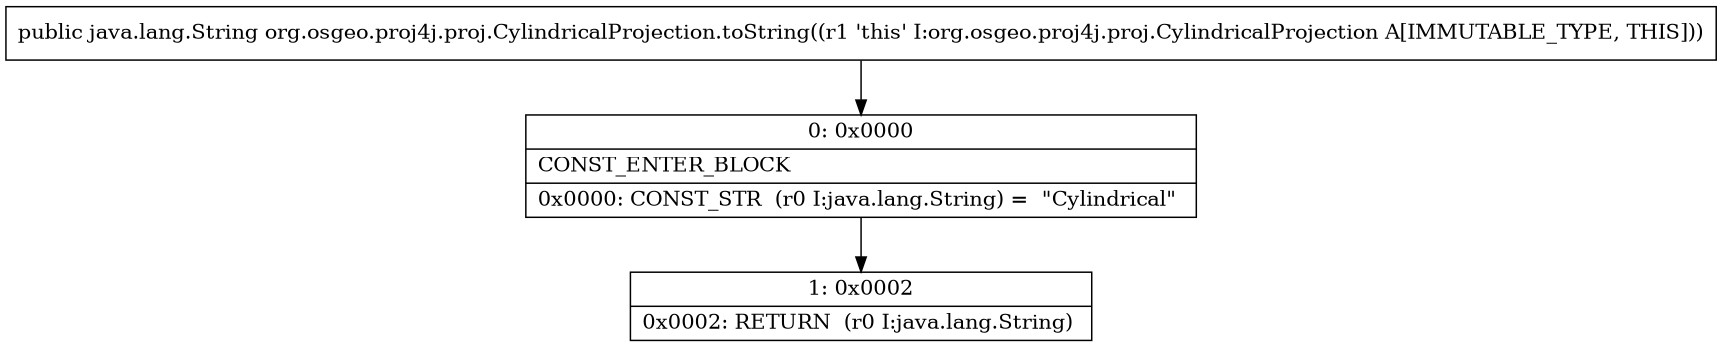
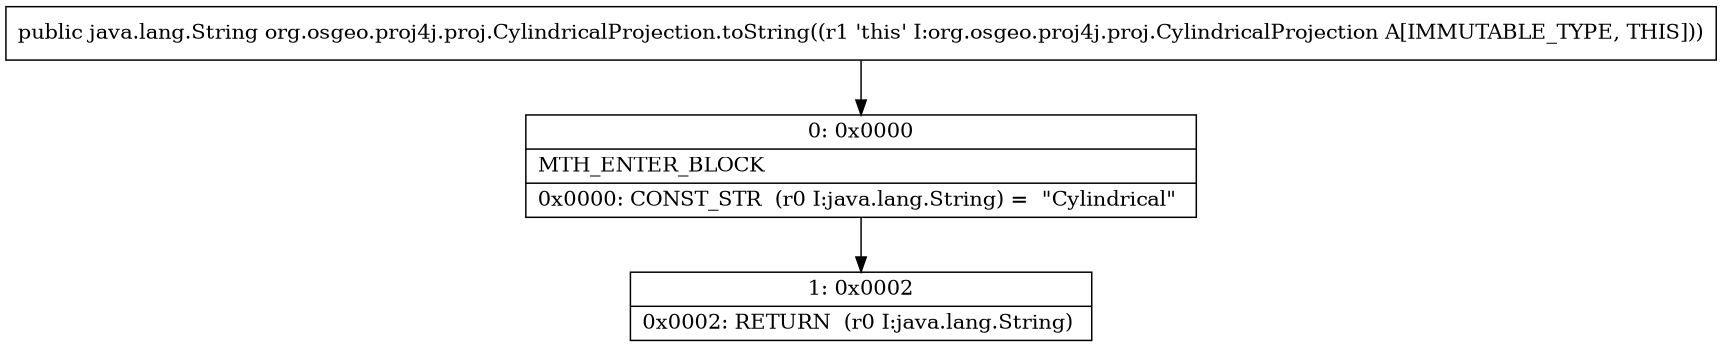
node "0: 0x0000": text "CONST_ENTER_BLOCK" -> "MTH_ENTER_BLOCK"
